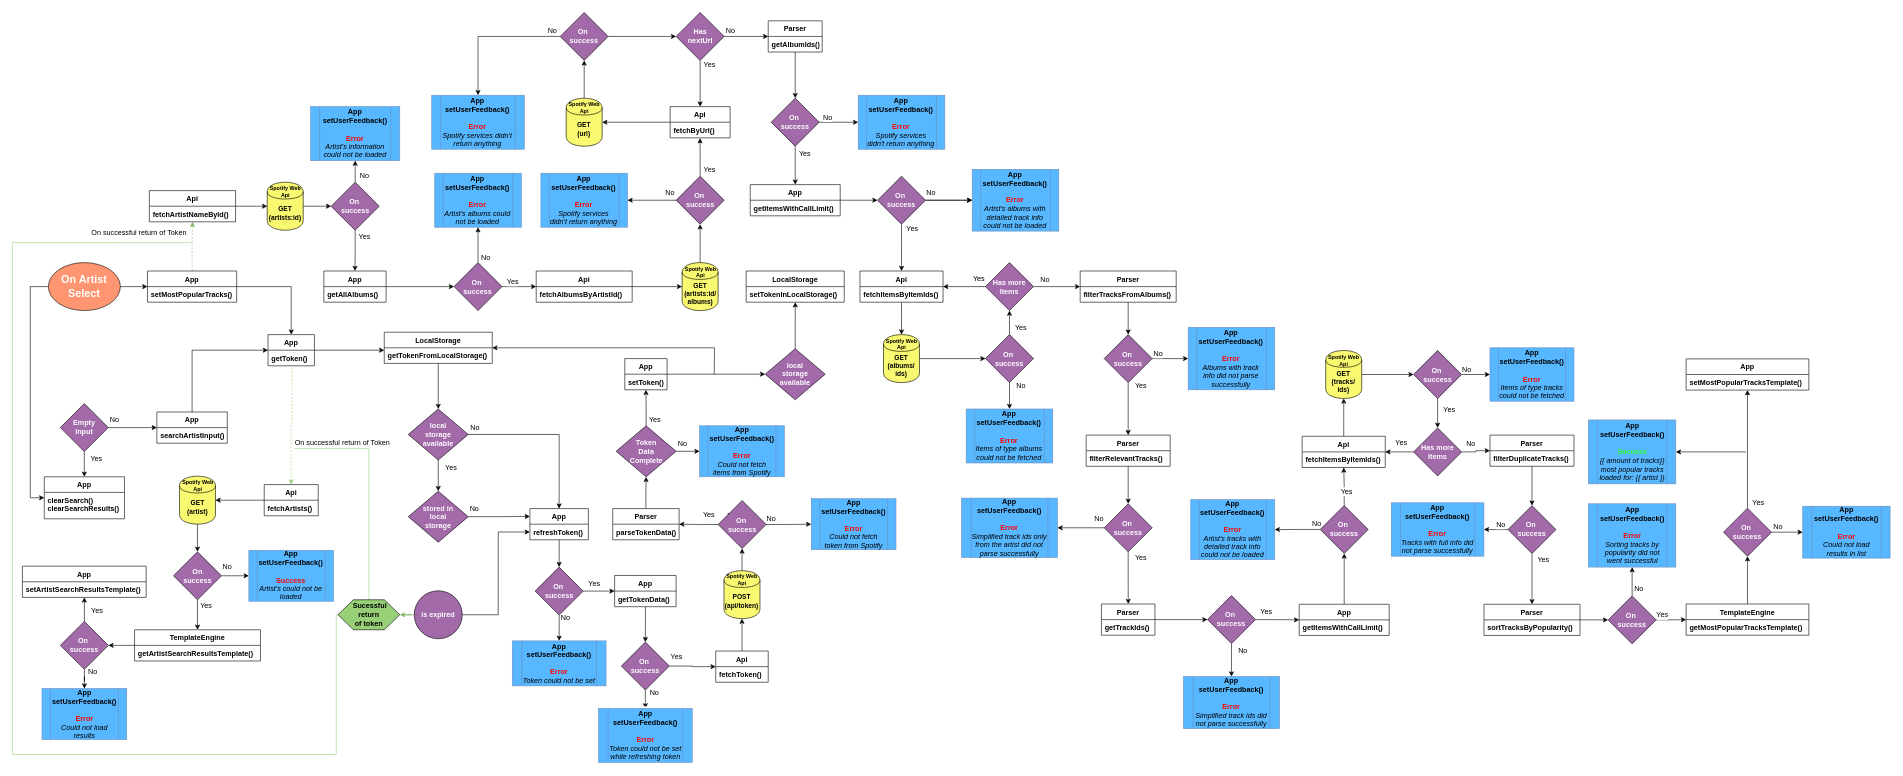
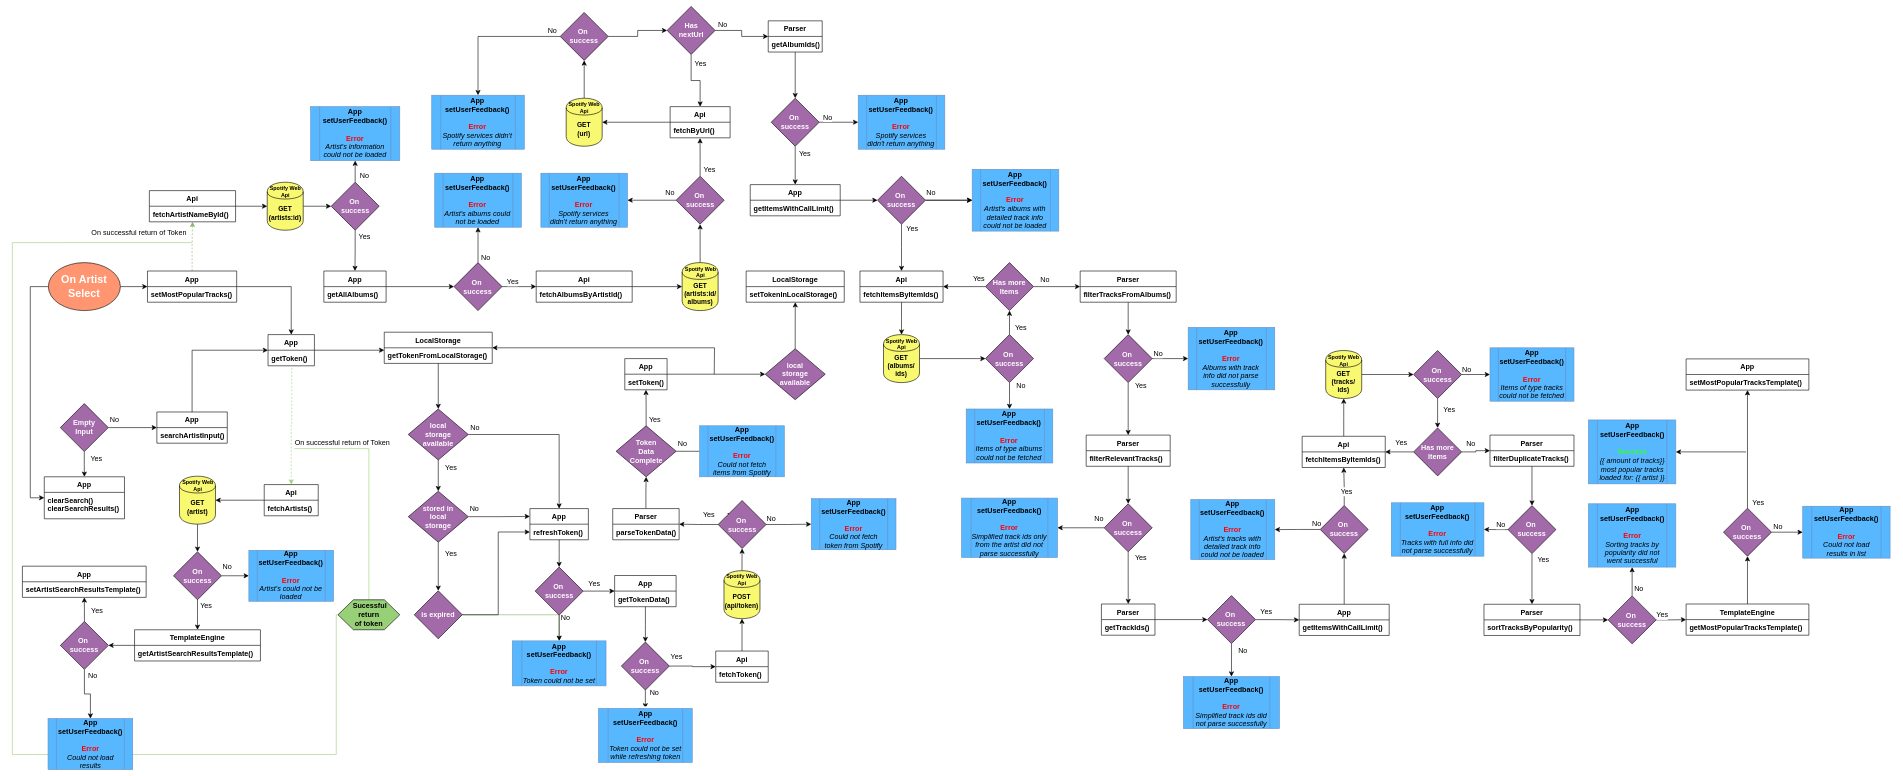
node "Has nextUrl": moved (700, 36) -> (691, 30)
edge "Token Data Complete" -> "App setUserFeedback() Error Could not fetch items from Spotify": arrowhead classic -> none
node "App setUserFeedback() Success Artist's could not be loaded": label "App setUserFeedback() Success Artist's could not be loaded" -> "App setUserFeedback() Error Artist's could not be loaded"
edge "stored in local storage" -> "is expired": added, label "Yes"
edge "is expired" -> "Sucessful return of token": now "is expired" -> "App setUserFeedback() Error Token could not be set"
node "is expired": shape ellipse -> diamond
node "App setUserFeedback() Error Could not load results": moved (84, 714) -> (90, 744)
